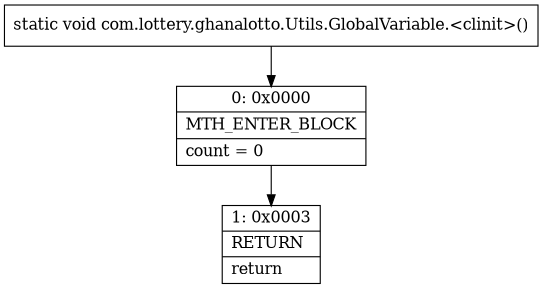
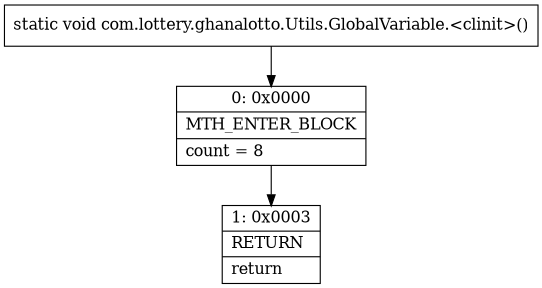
node "0: 0x0000": text "count = 0" -> "count = 8"
